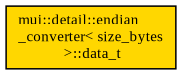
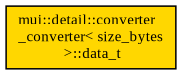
node "mui::detail::endian _converter< size_bytes >::data_t": label "mui::detail::endian _converter< size_bytes >::data_t" -> "mui::detail::converter _converter< size_bytes >::data_t"
